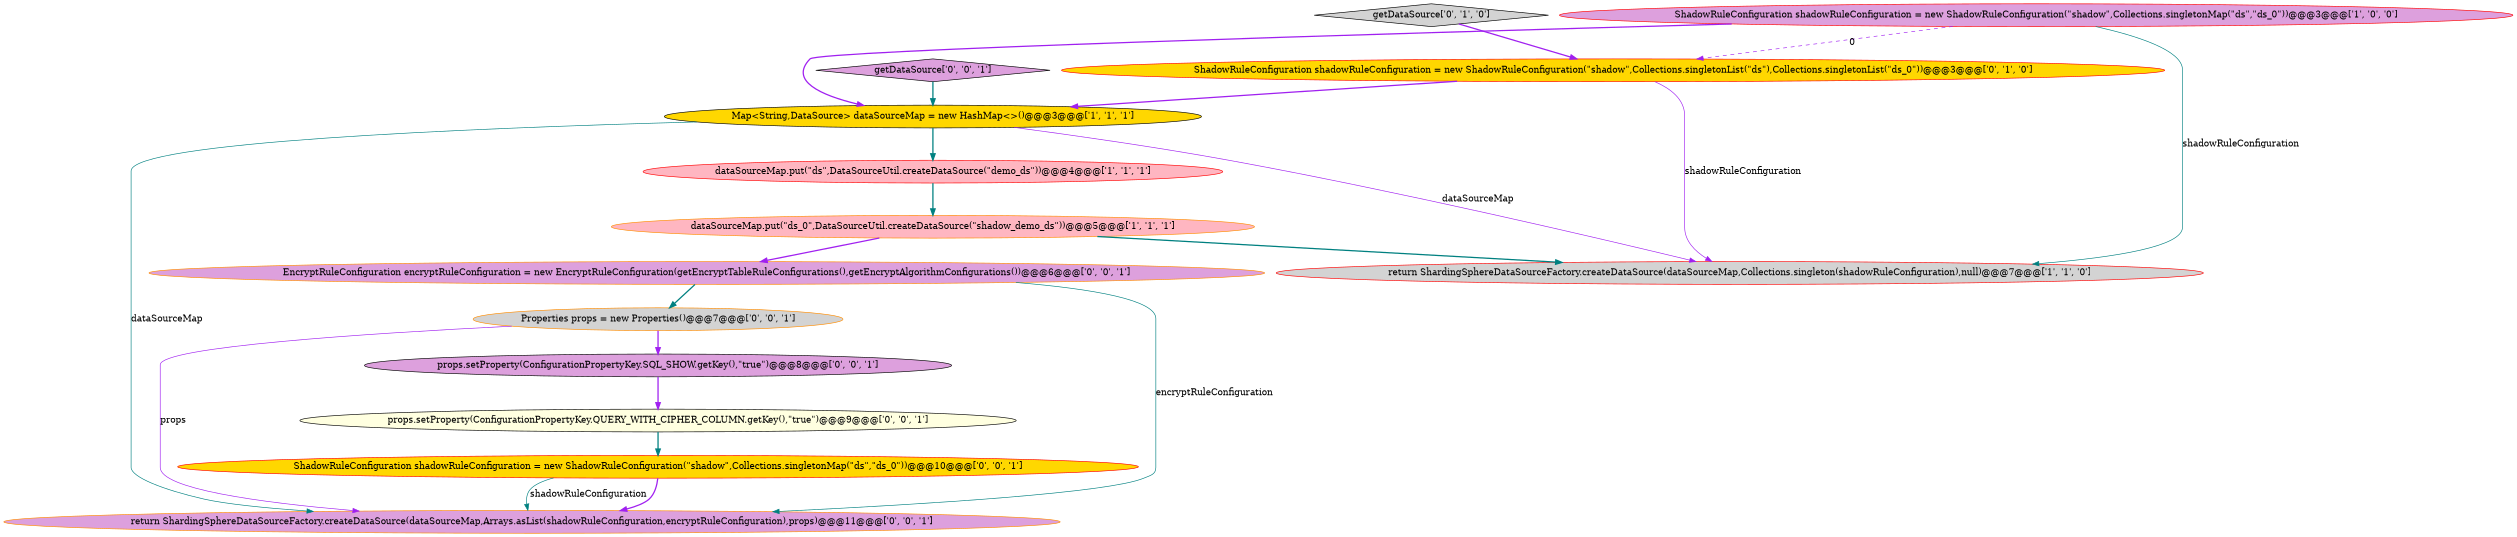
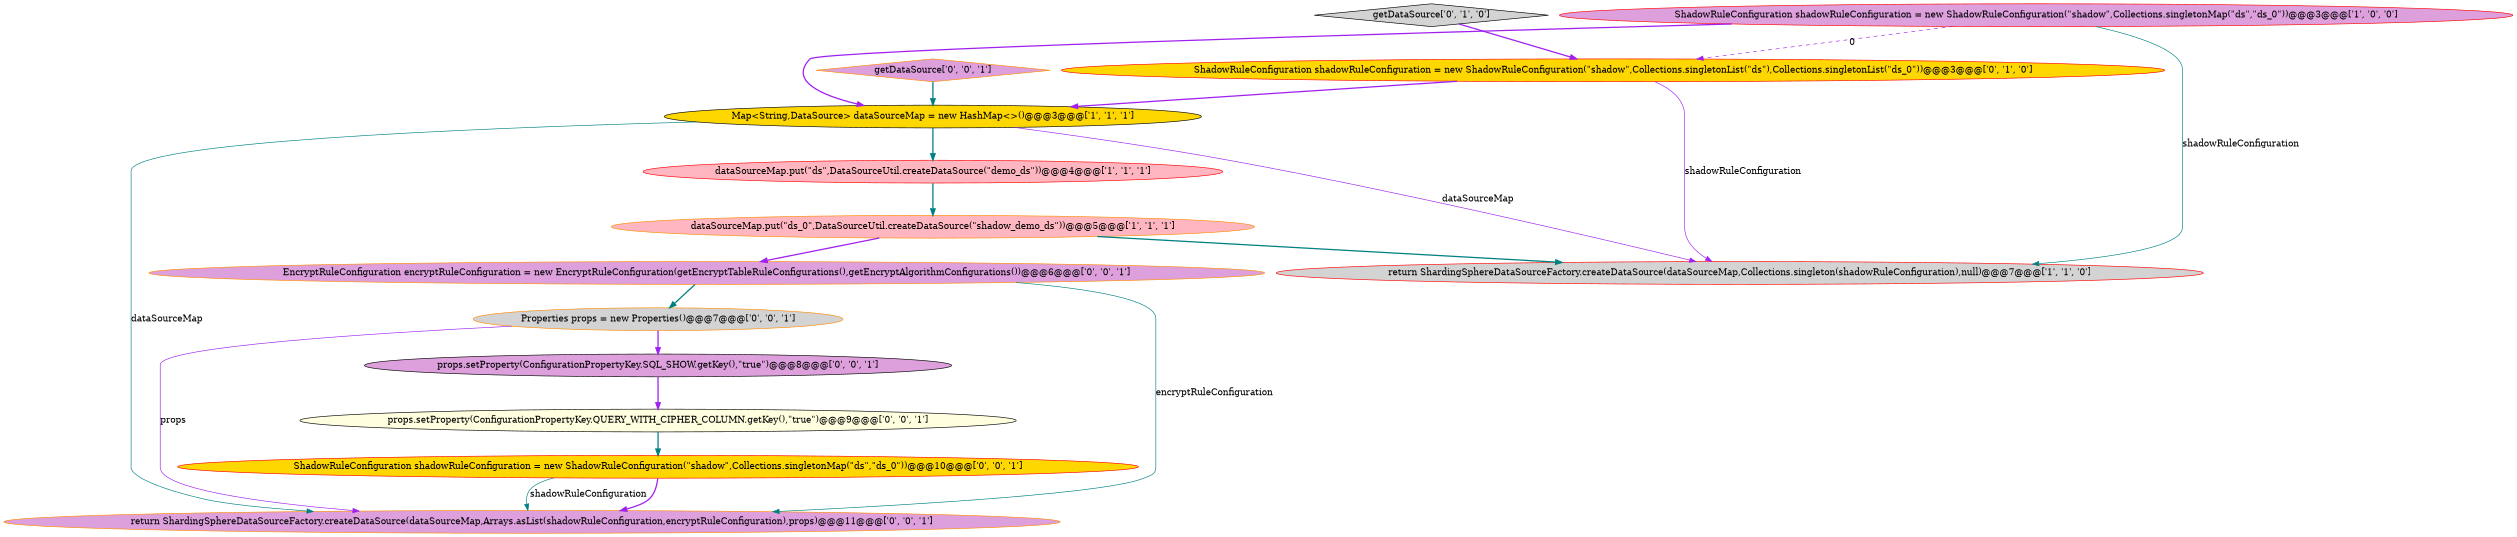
node "getDataSource['0', '0', '1']": color black -> darkorange
